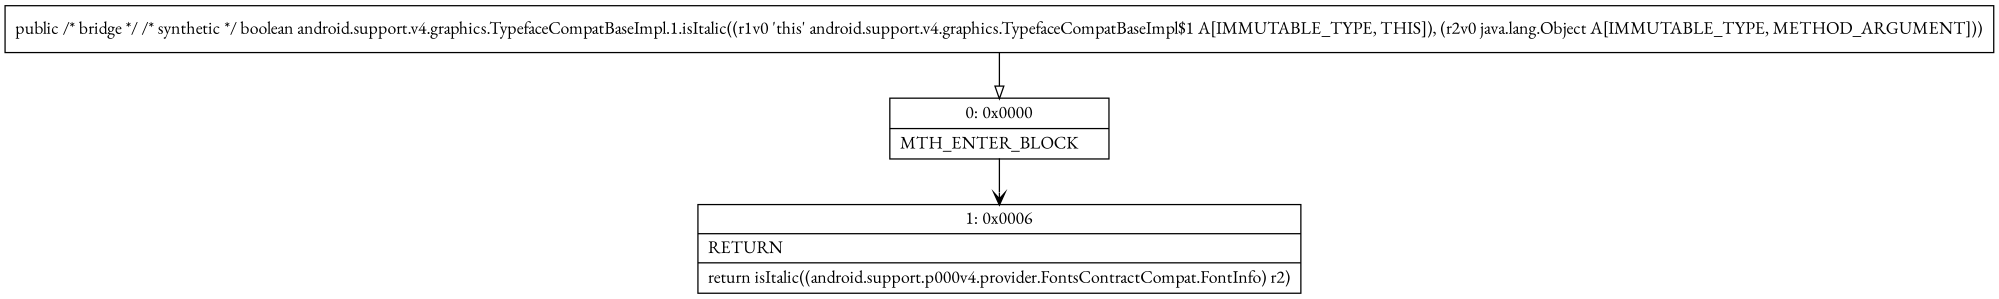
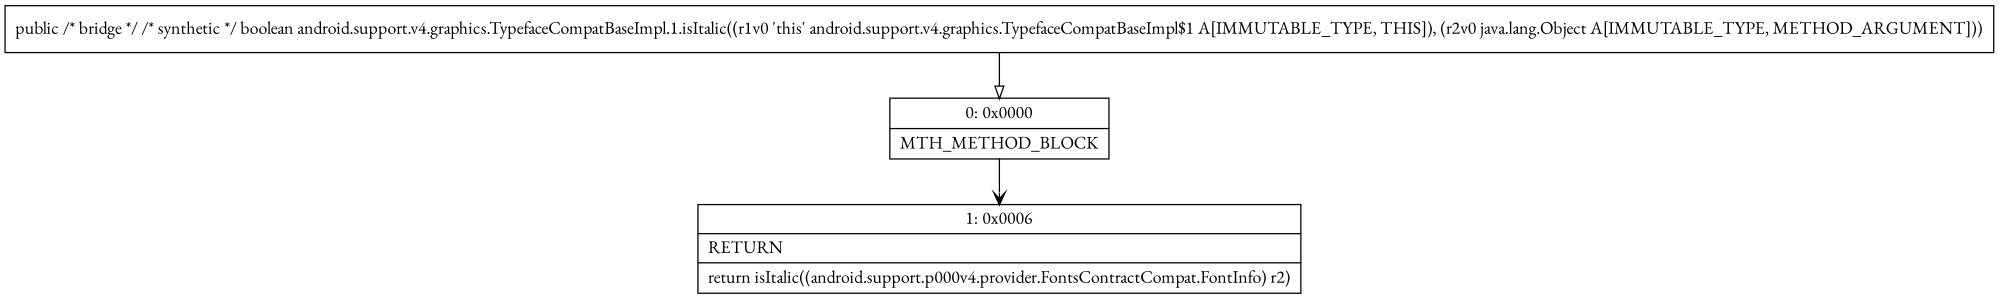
node "0: 0x0000": text "MTH_ENTER_BLOCK" -> "MTH_METHOD_BLOCK"
